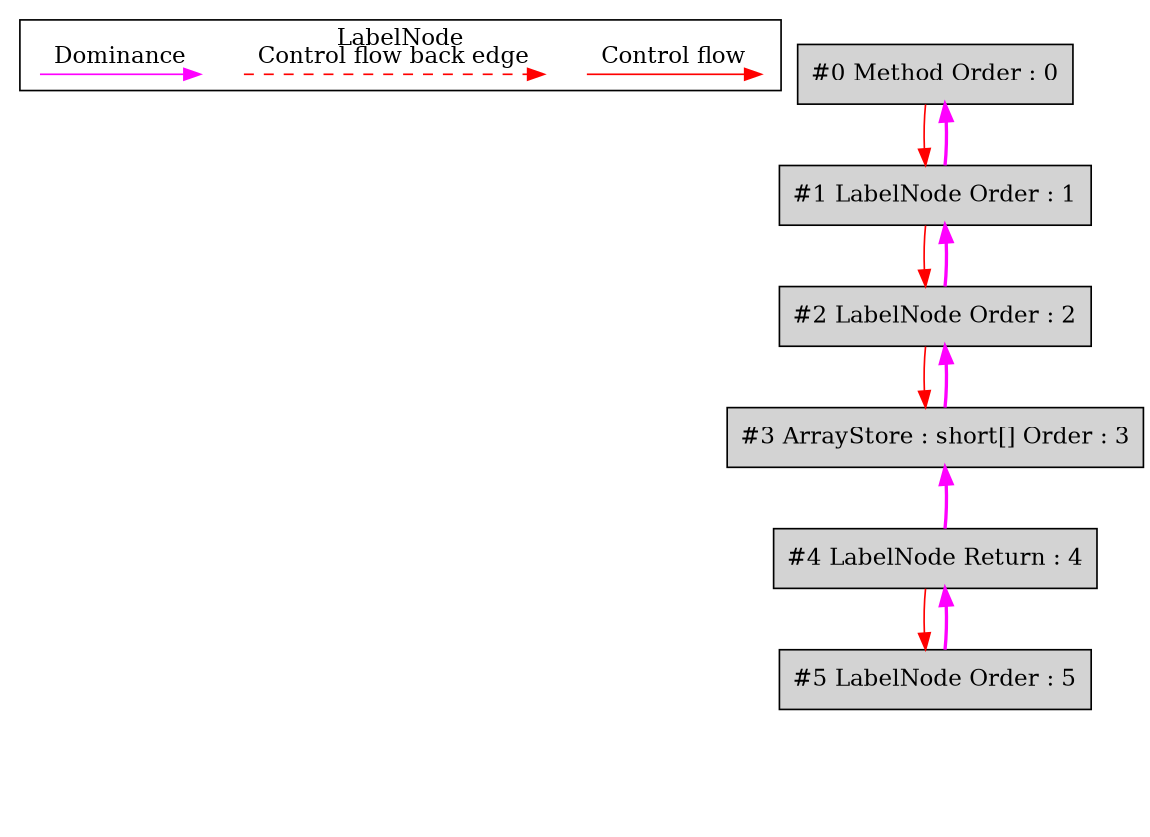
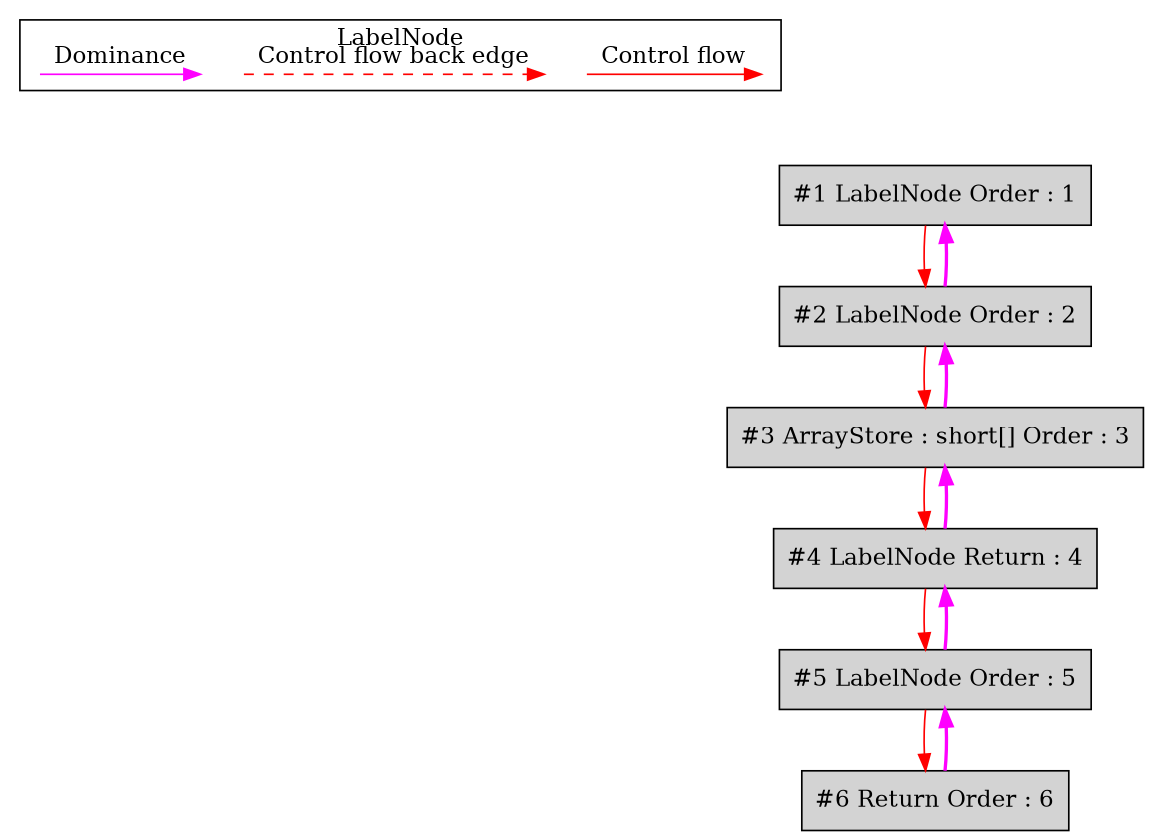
node "#0 Method Order : 0": removed
edge "#3 ArrayStore : short[] Order : 3" -> "#4 LabelNode Return : 4": added
node "#6 Return Order : 6": added
